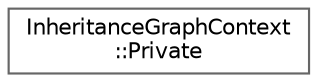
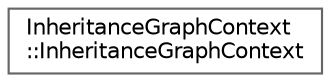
node "InheritanceGraphContext ::Private": label "InheritanceGraphContext ::Private" -> "InheritanceGraphContext ::InheritanceGraphContext"
